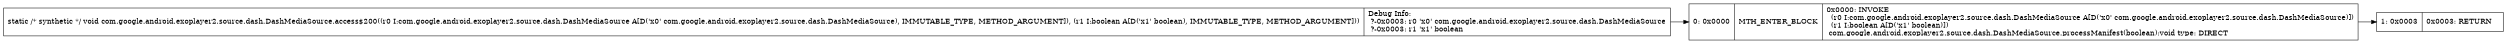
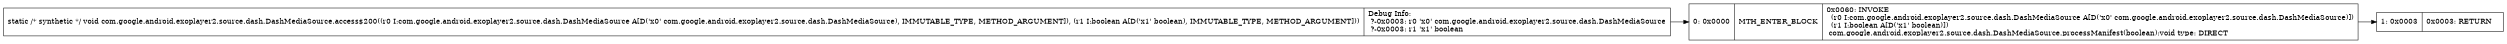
node "0: 0x0000": text "0x0000: INVOKE" -> "0x0060: INVOKE"
